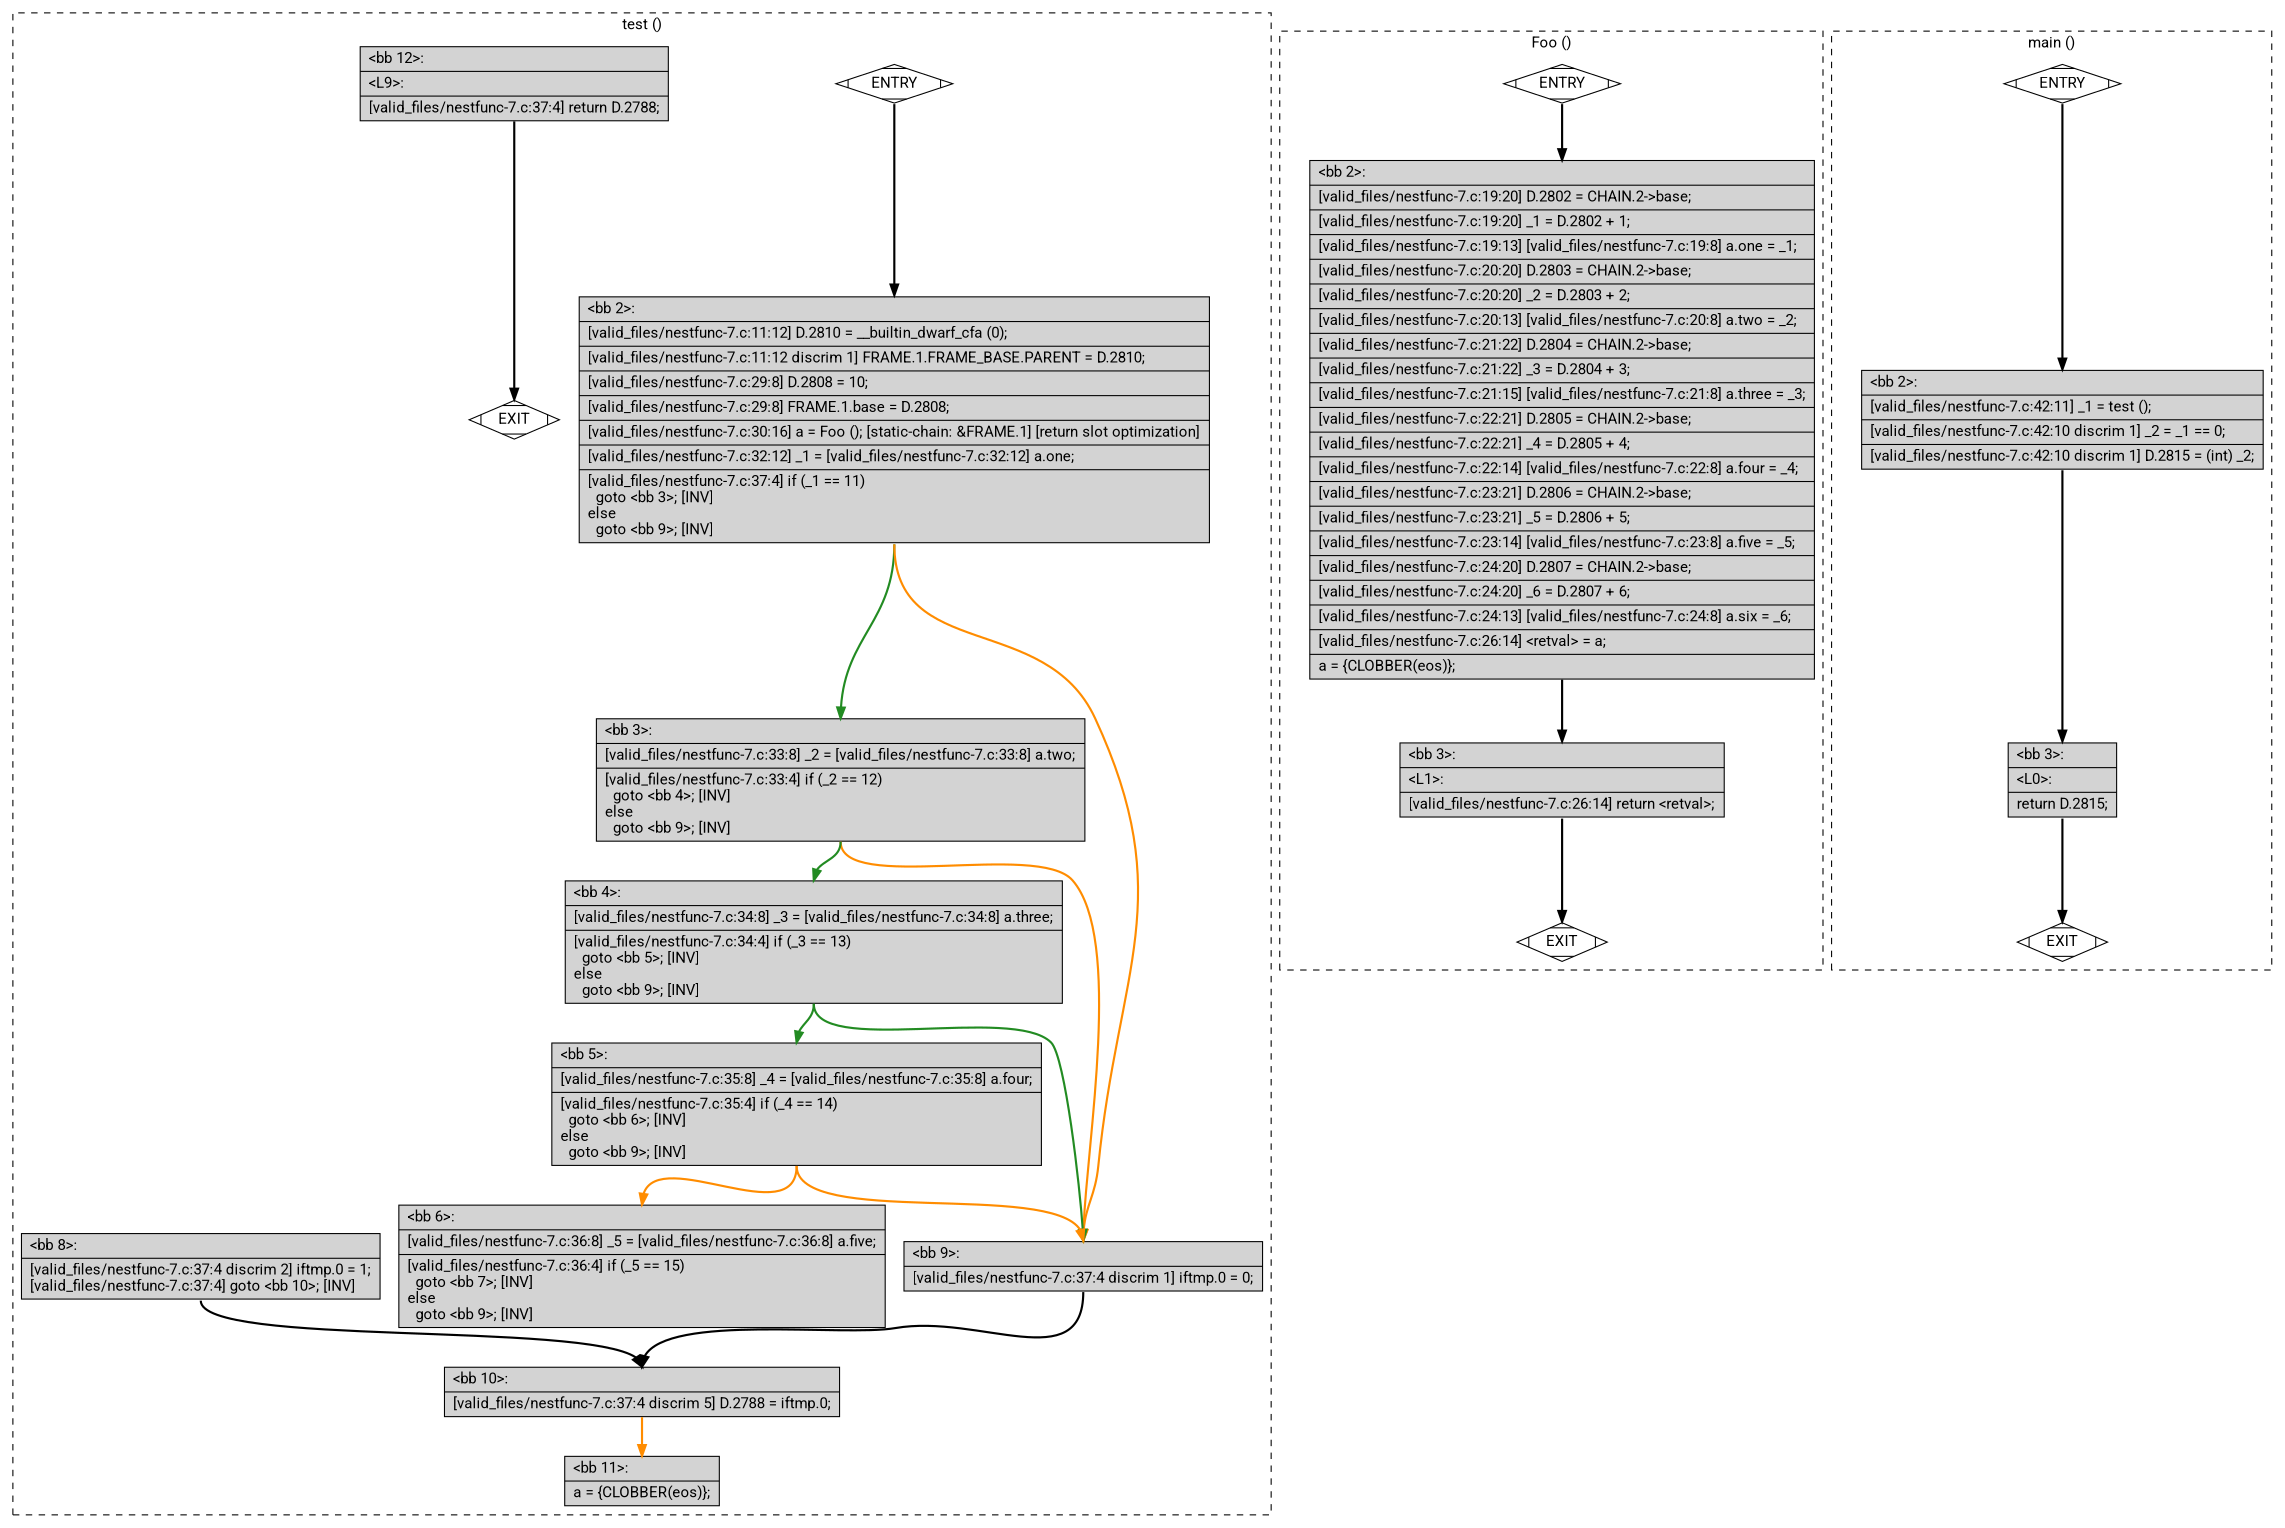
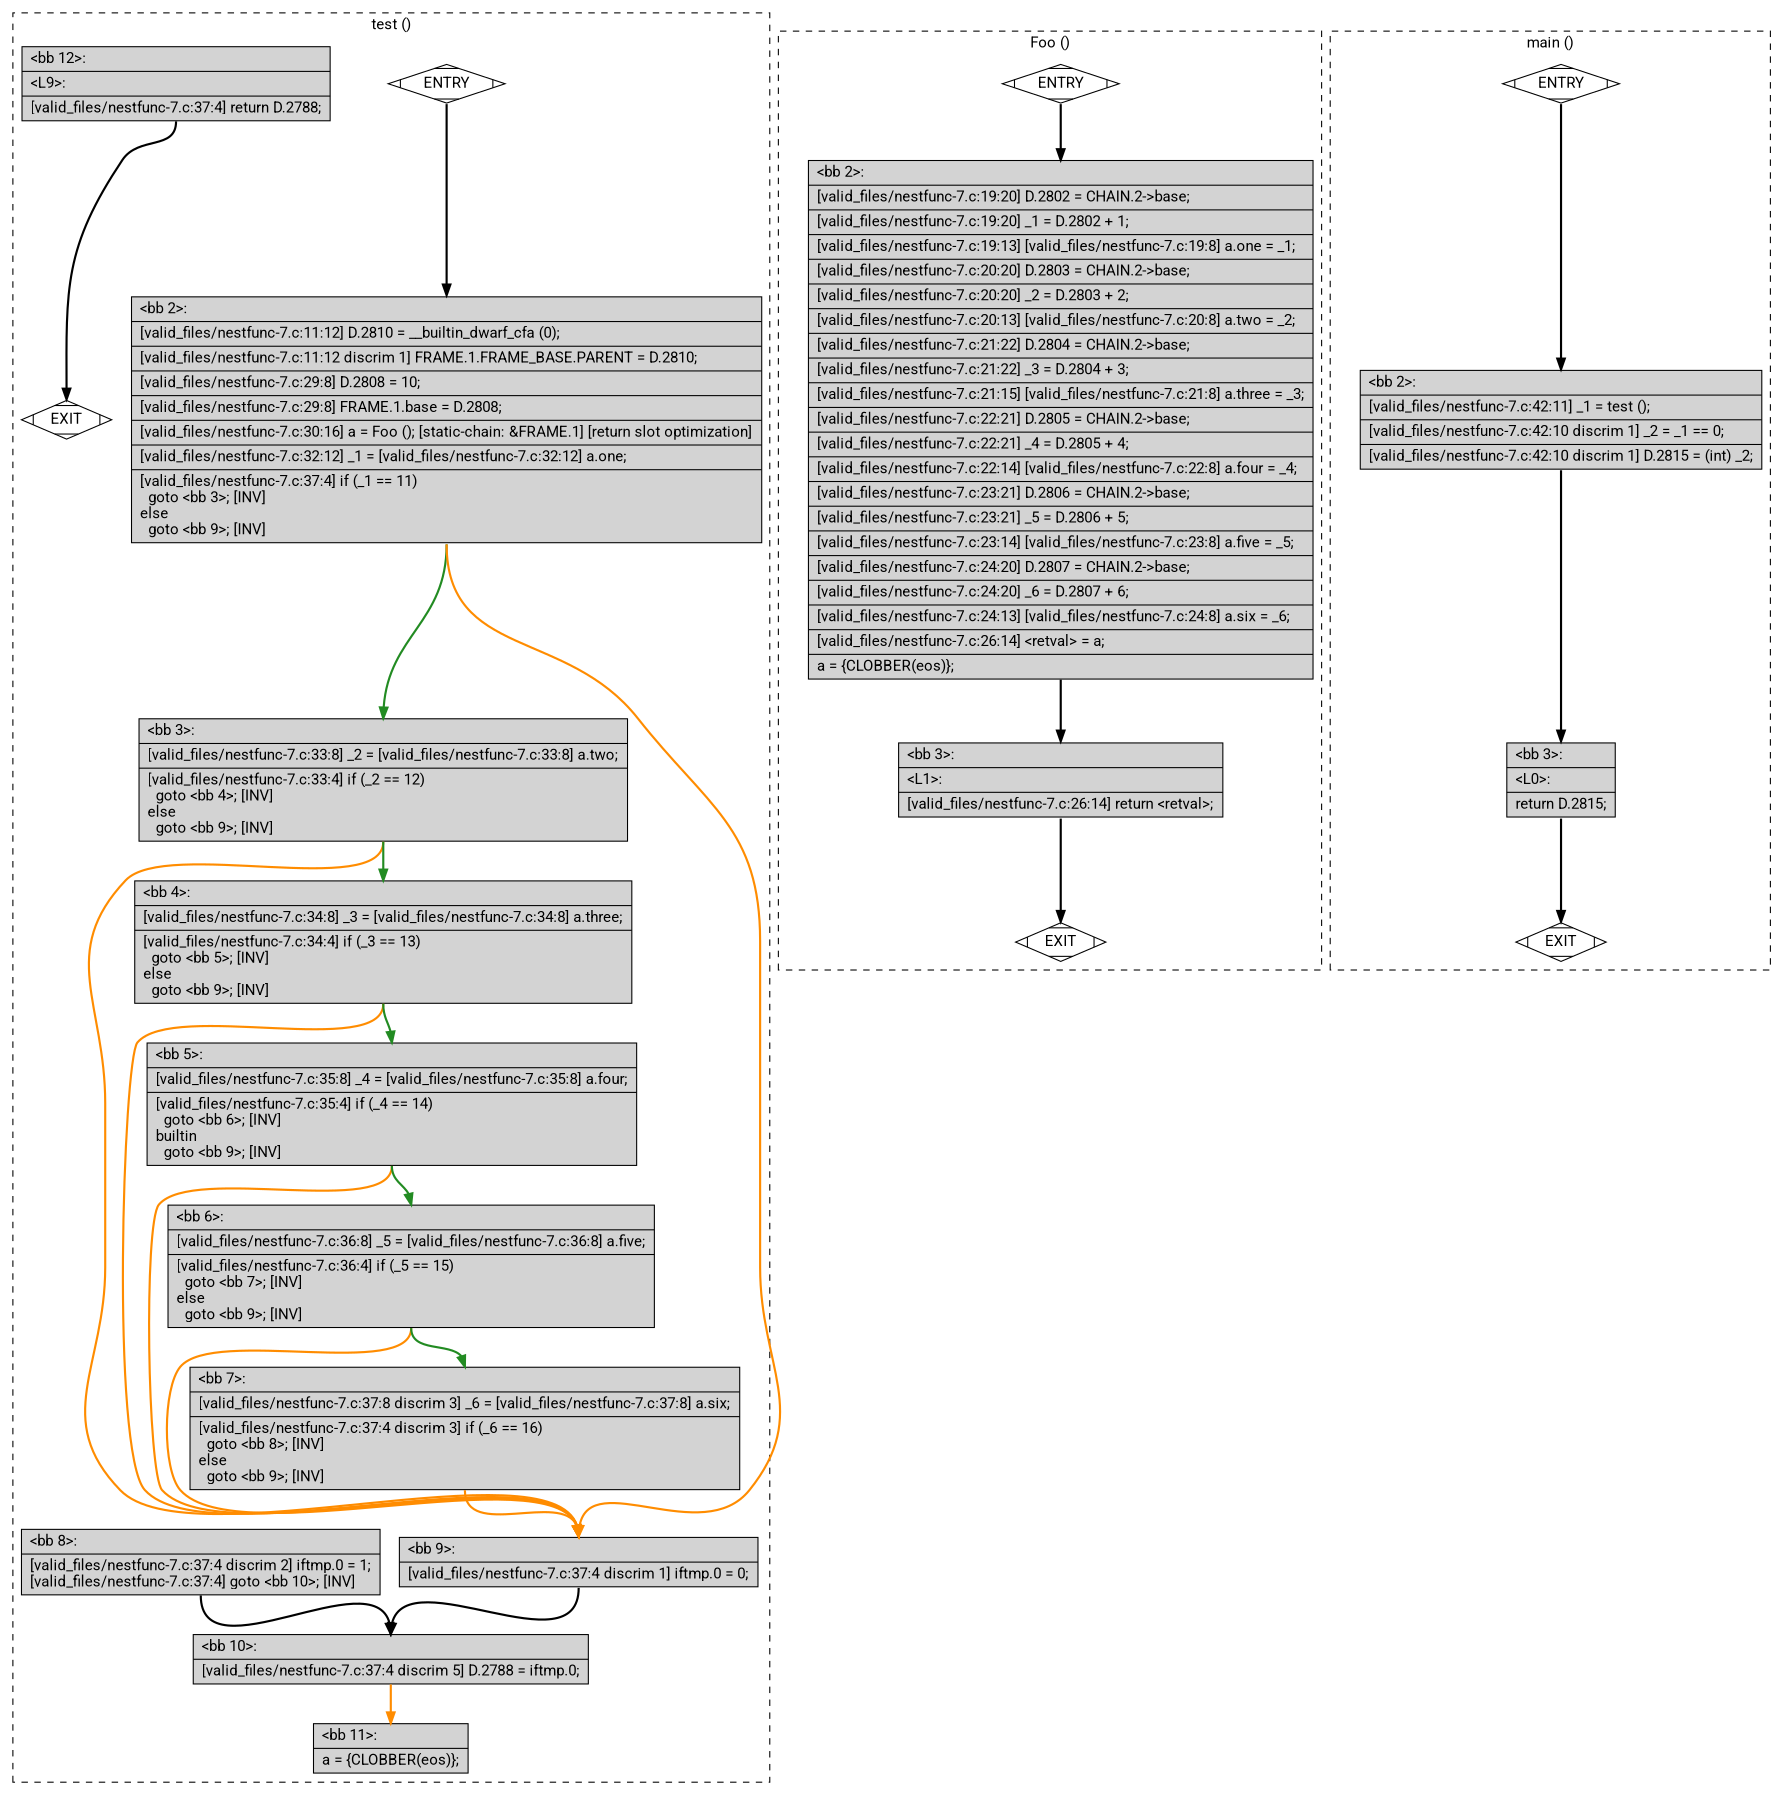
edge "<bb 4>:" -> "<bb 9>:": color forestgreen -> darkorange
node "<bb 5>:": text "else" -> "builtin"
edge "<bb 5>:" -> "<bb 6>:": color darkorange -> forestgreen
node "<bb 7>:": added
edge "<bb 6>:" -> "<bb 9>:": added
